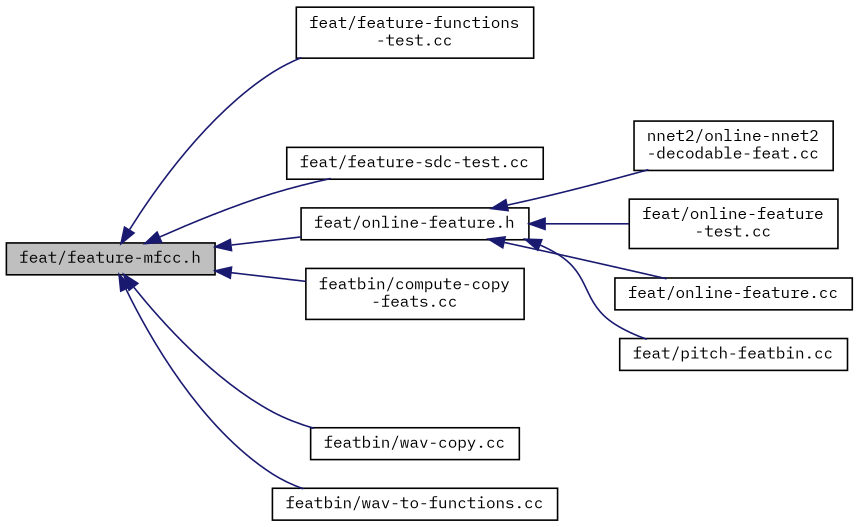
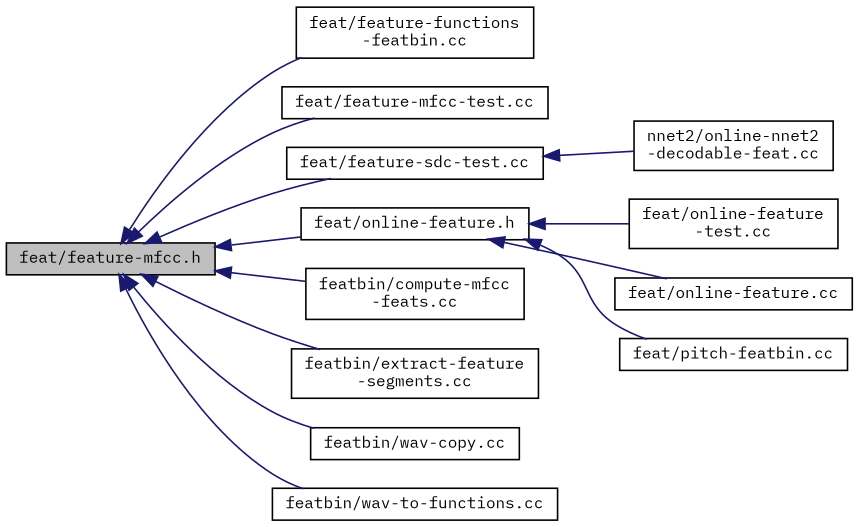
node "feat/feature-functions -test.cc": label "feat/feature-functions -test.cc" -> "feat/feature-functions -featbin.cc"
node "feat/feature-mfcc-test.cc": added
edge "nnet2/online-nnet2 -decodable-feat.cc" -> "feat/online-feature.h": now "nnet2/online-nnet2 -decodable-feat.cc" -> "feat/feature-sdc-test.cc"
node "featbin/compute-copy -feats.cc": label "featbin/compute-copy -feats.cc" -> "featbin/compute-mfcc -feats.cc"
node "featbin/extract-feature -segments.cc": added
